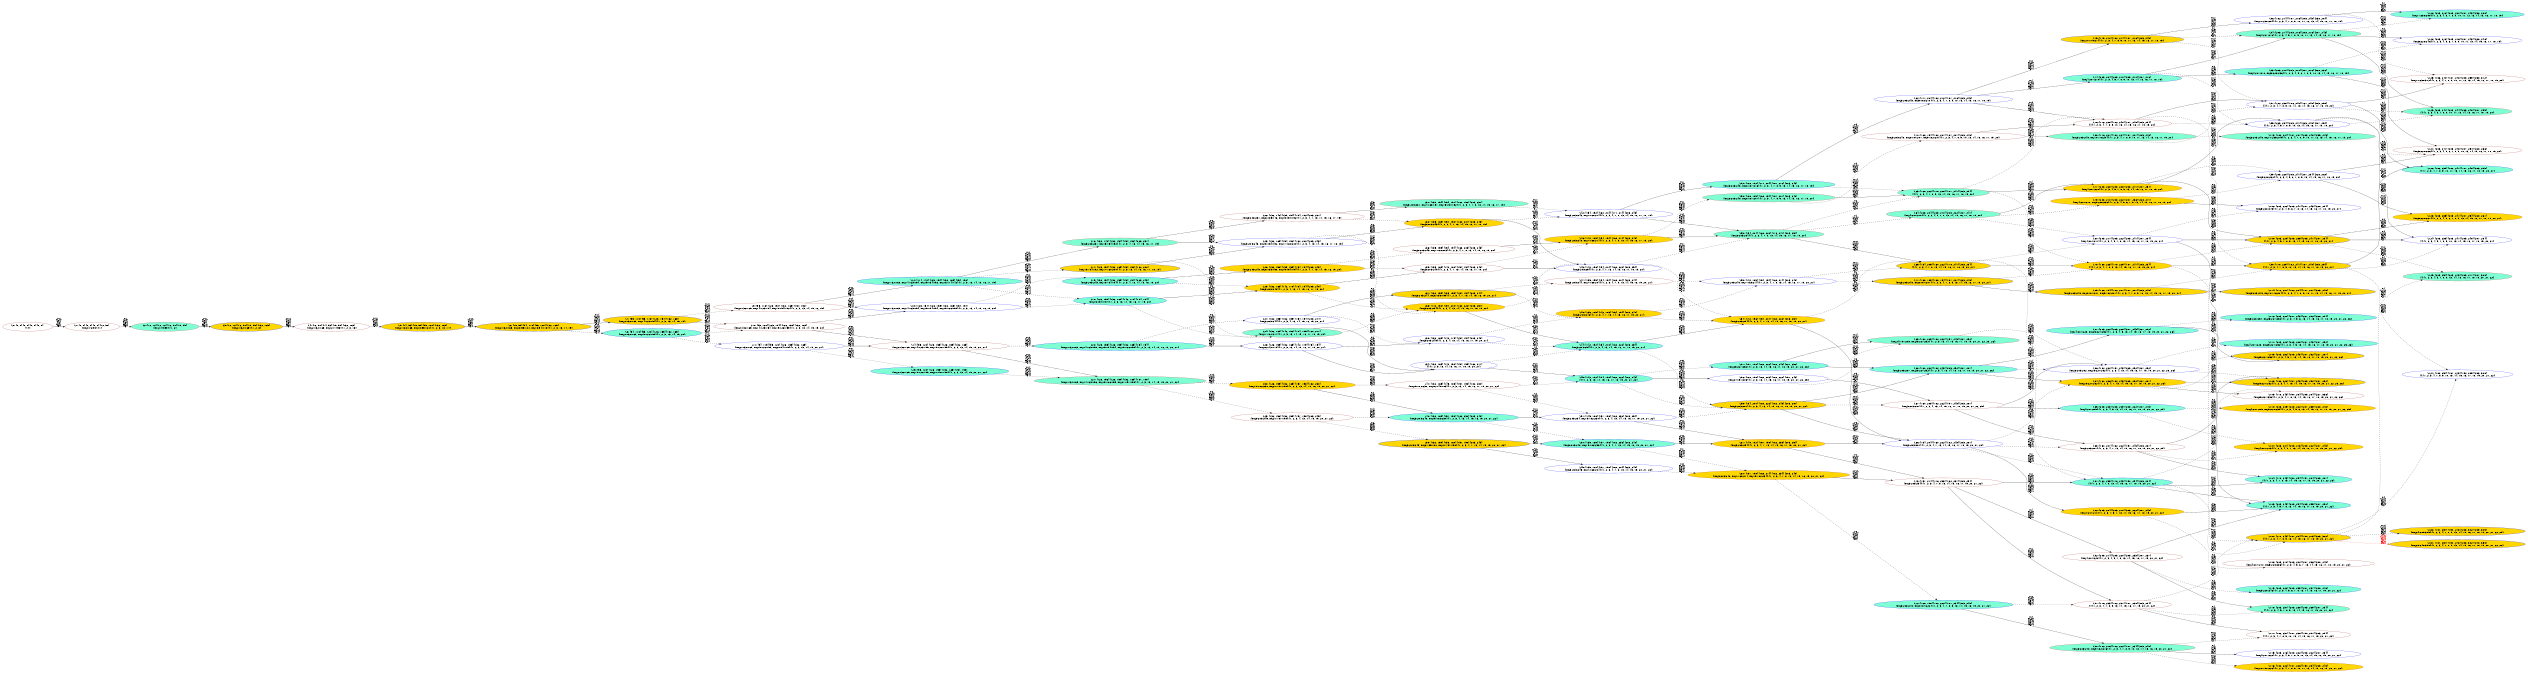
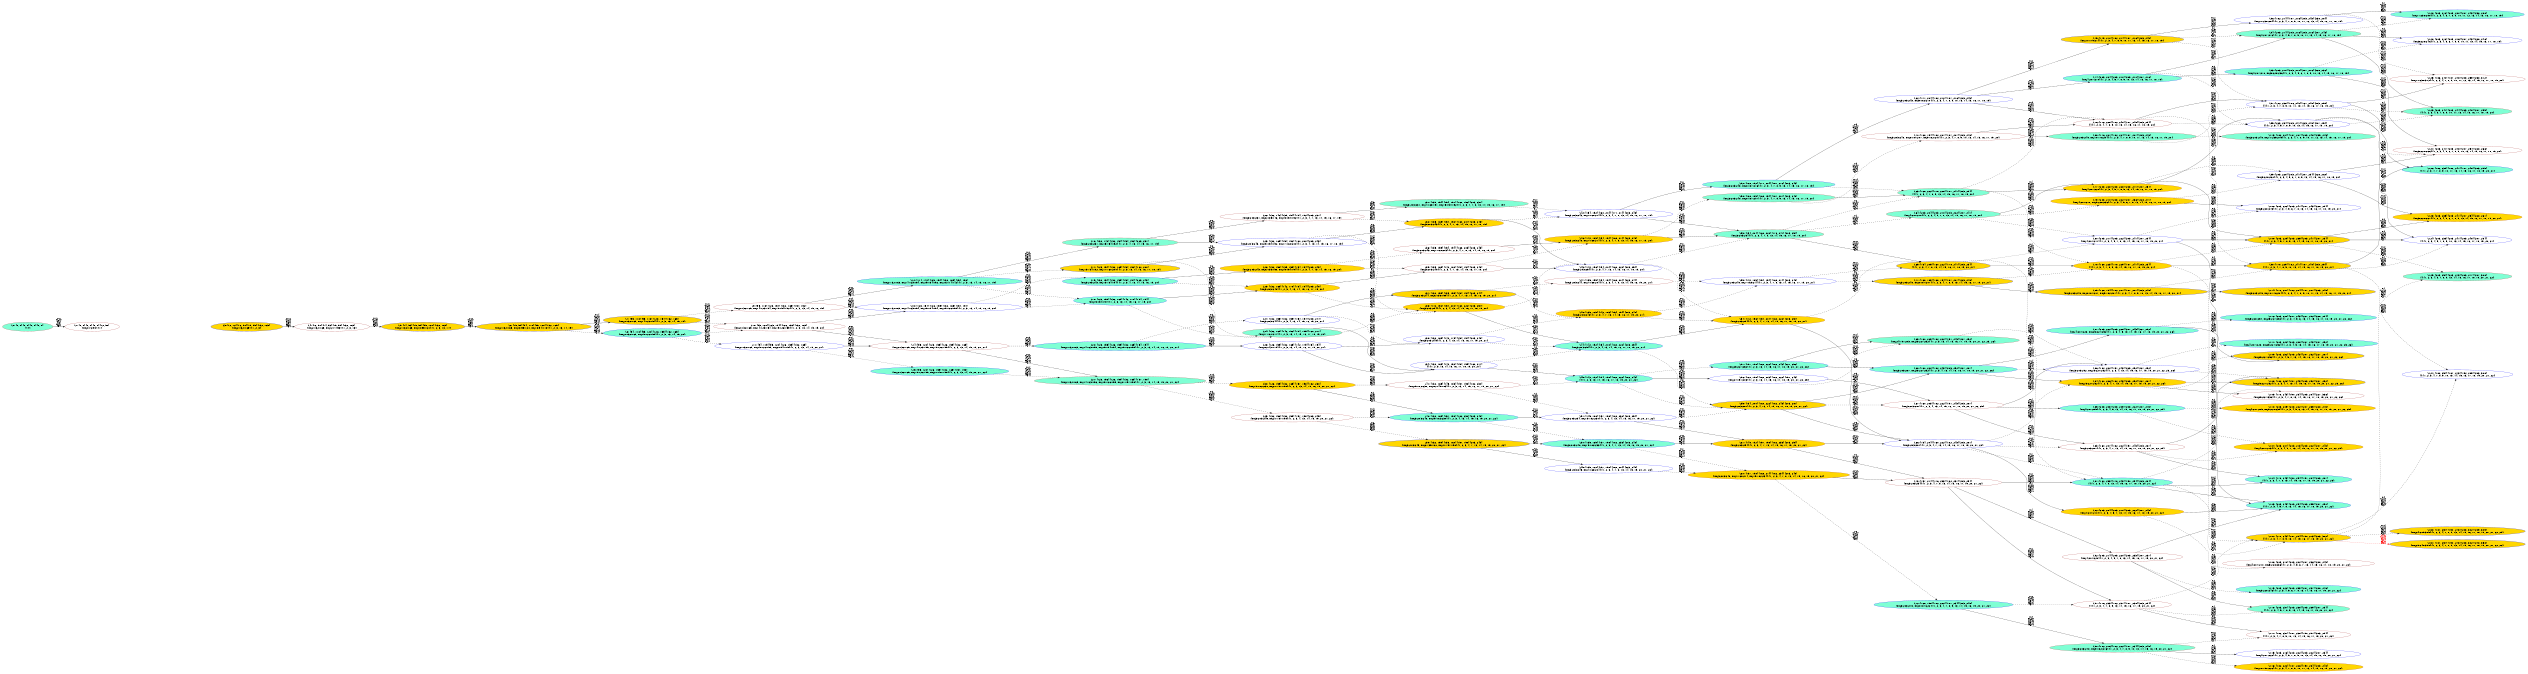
node "S0: [0, 0] [0, 0] [0, 0] [0, 0] {}{}": fillcolor white -> aquamarine
node "S2: [72, 72] [72, 72] [72, 90] [79, 99] {T0J1:79-99}{1, 2}": removed
